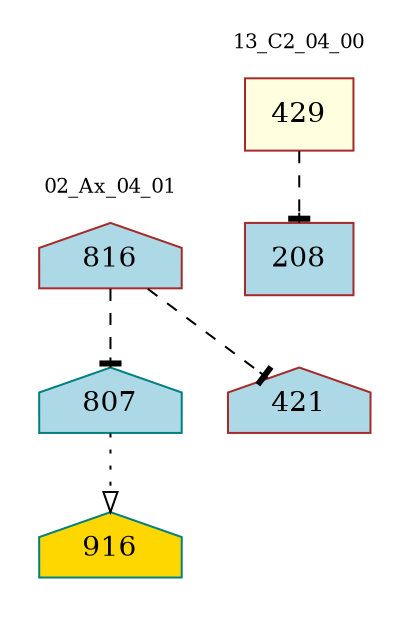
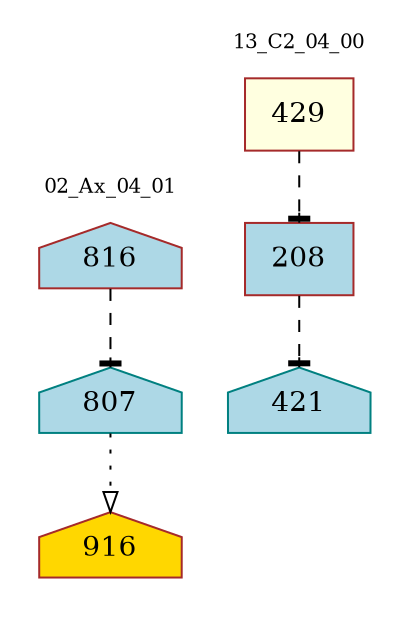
edge "816" -> "421": now "208" -> "421"
node "421": color brown -> teal
node "916": color teal -> brown
